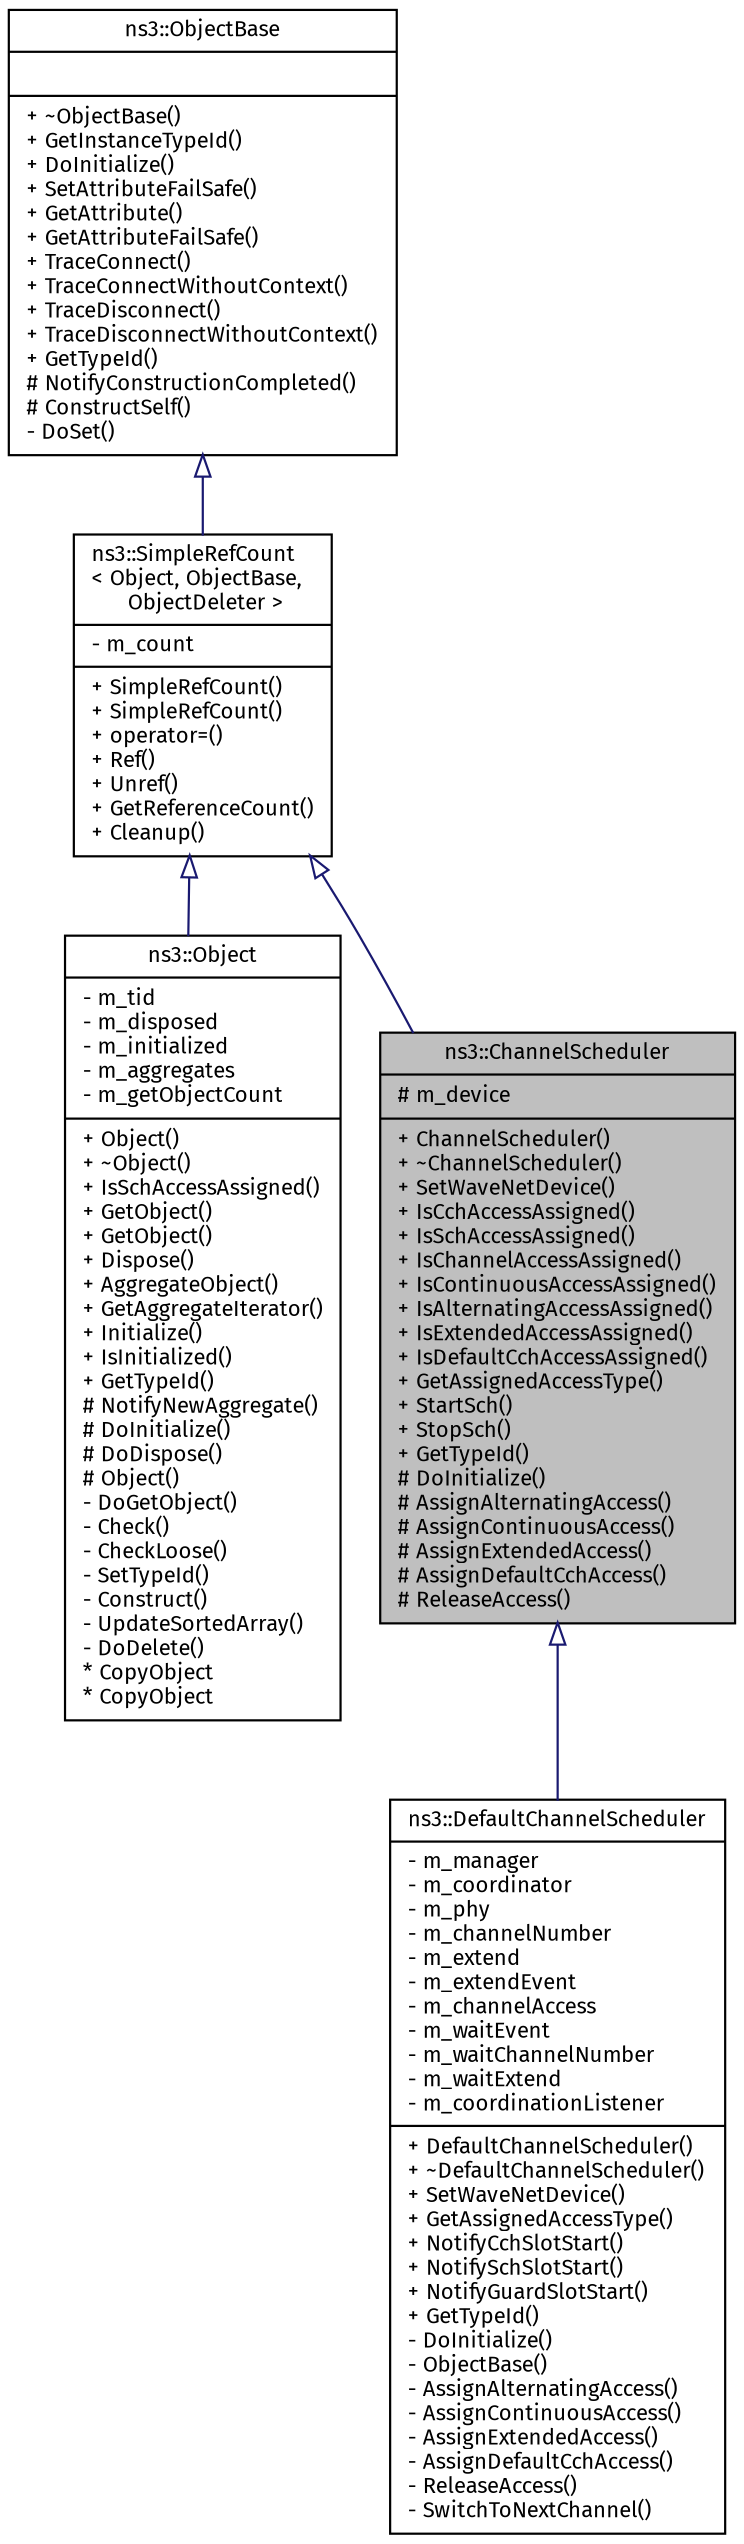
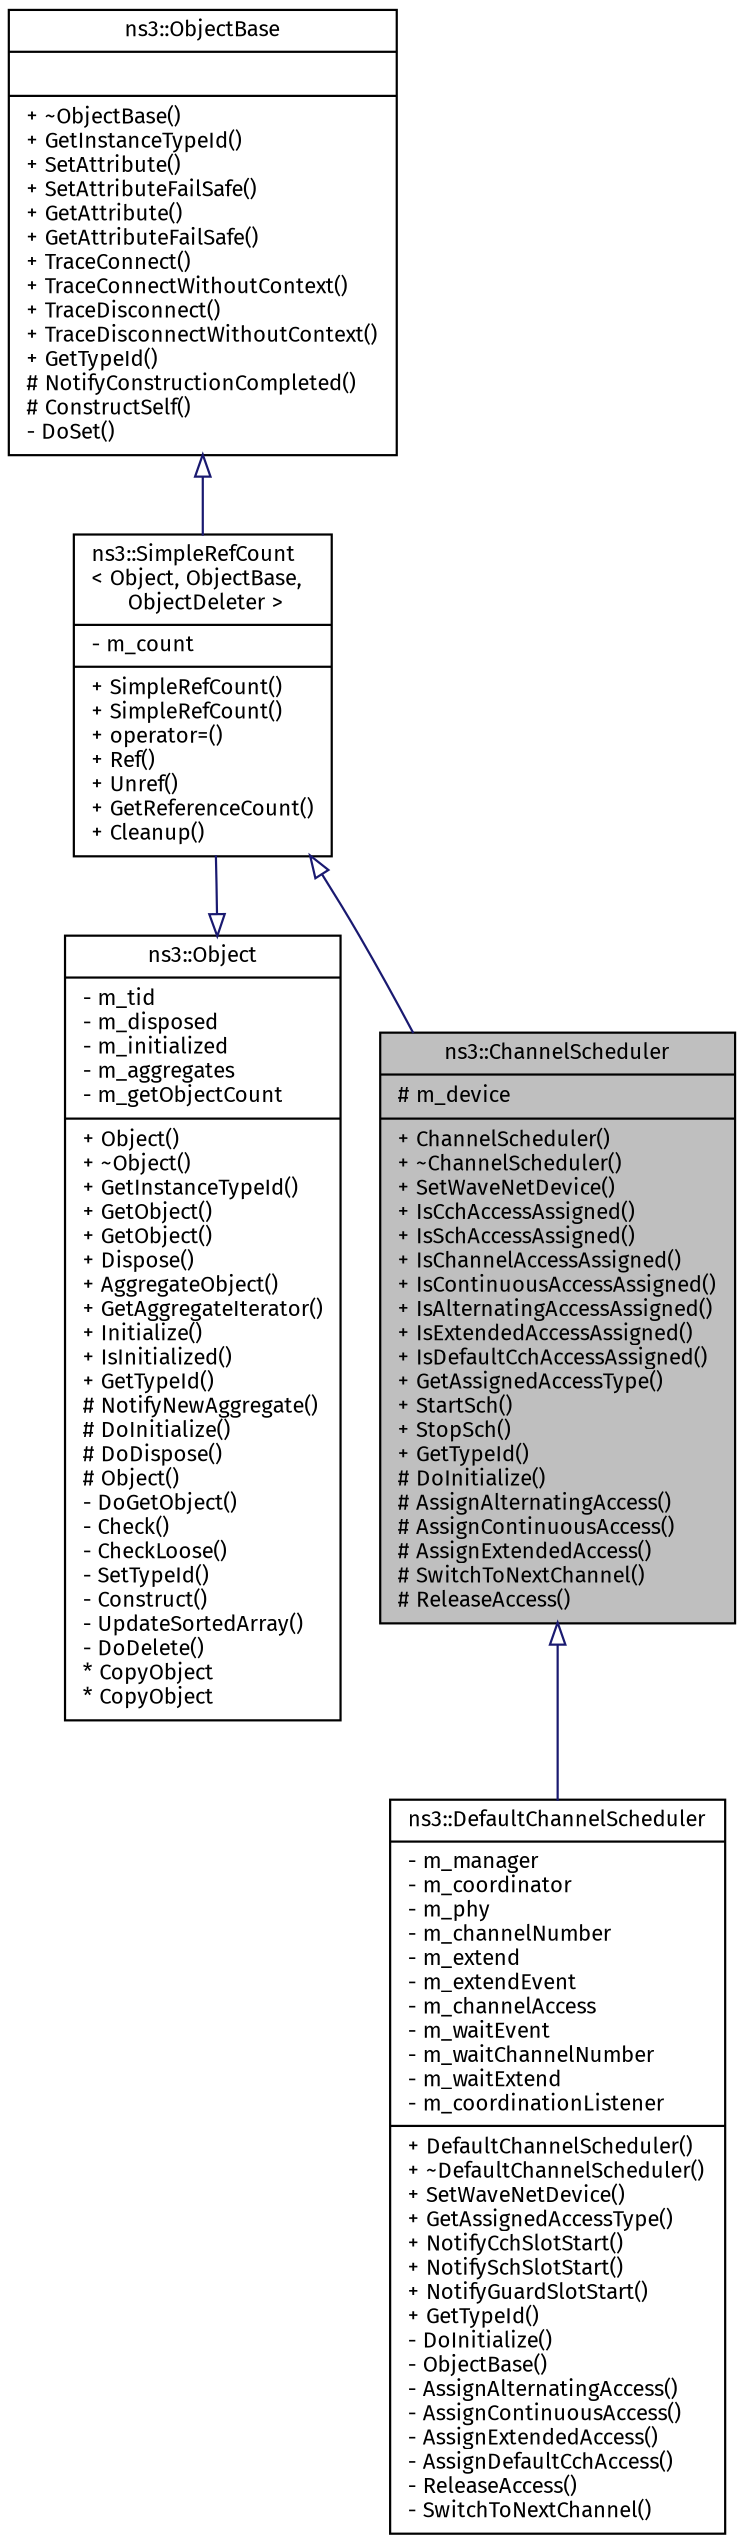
node "ns3::ObjectBase": text "+ DoInitialize()" -> "+ SetAttribute()"
edge "ns3::Object" -> "ns3::SimpleRefCount": reversed
node "ns3::Object": text "+ IsSchAccessAssigned()" -> "+ GetInstanceTypeId()"
node "ns3::ChannelScheduler": text "# AssignDefaultCchAccess()" -> "# SwitchToNextChannel()"
